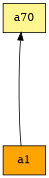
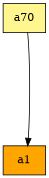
edge "a1" -> "a70": reversed
